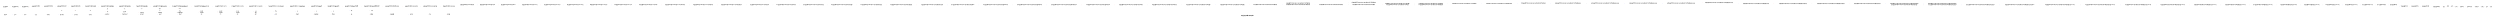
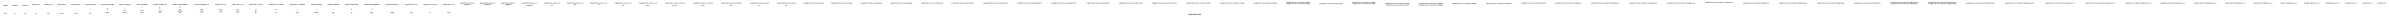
node "153, 178: 36 37 38 39 40 41 42 43": removed
